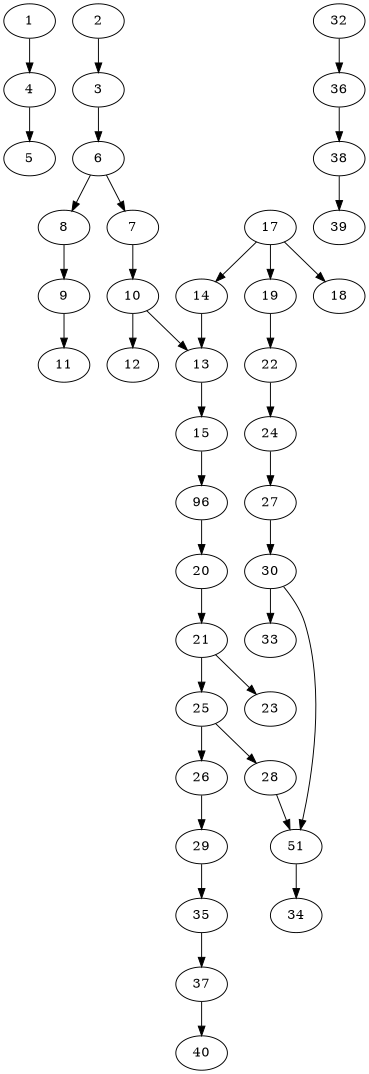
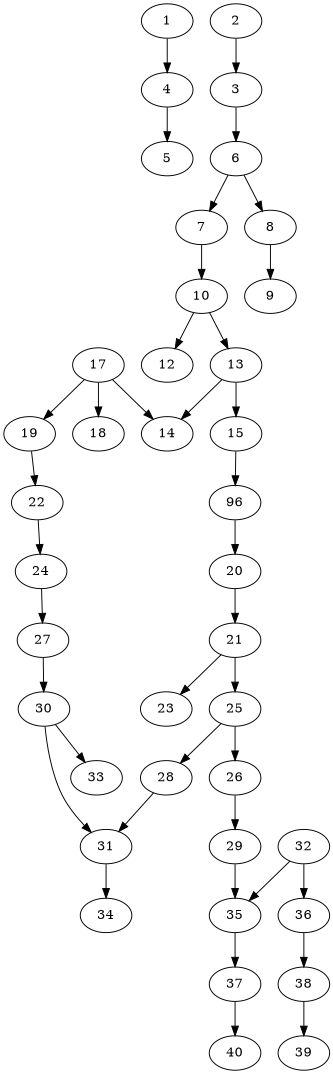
edge "14" -> "13": reversed
node "11": removed
node "51": label "51" -> "31"
edge "32" -> "35": added
